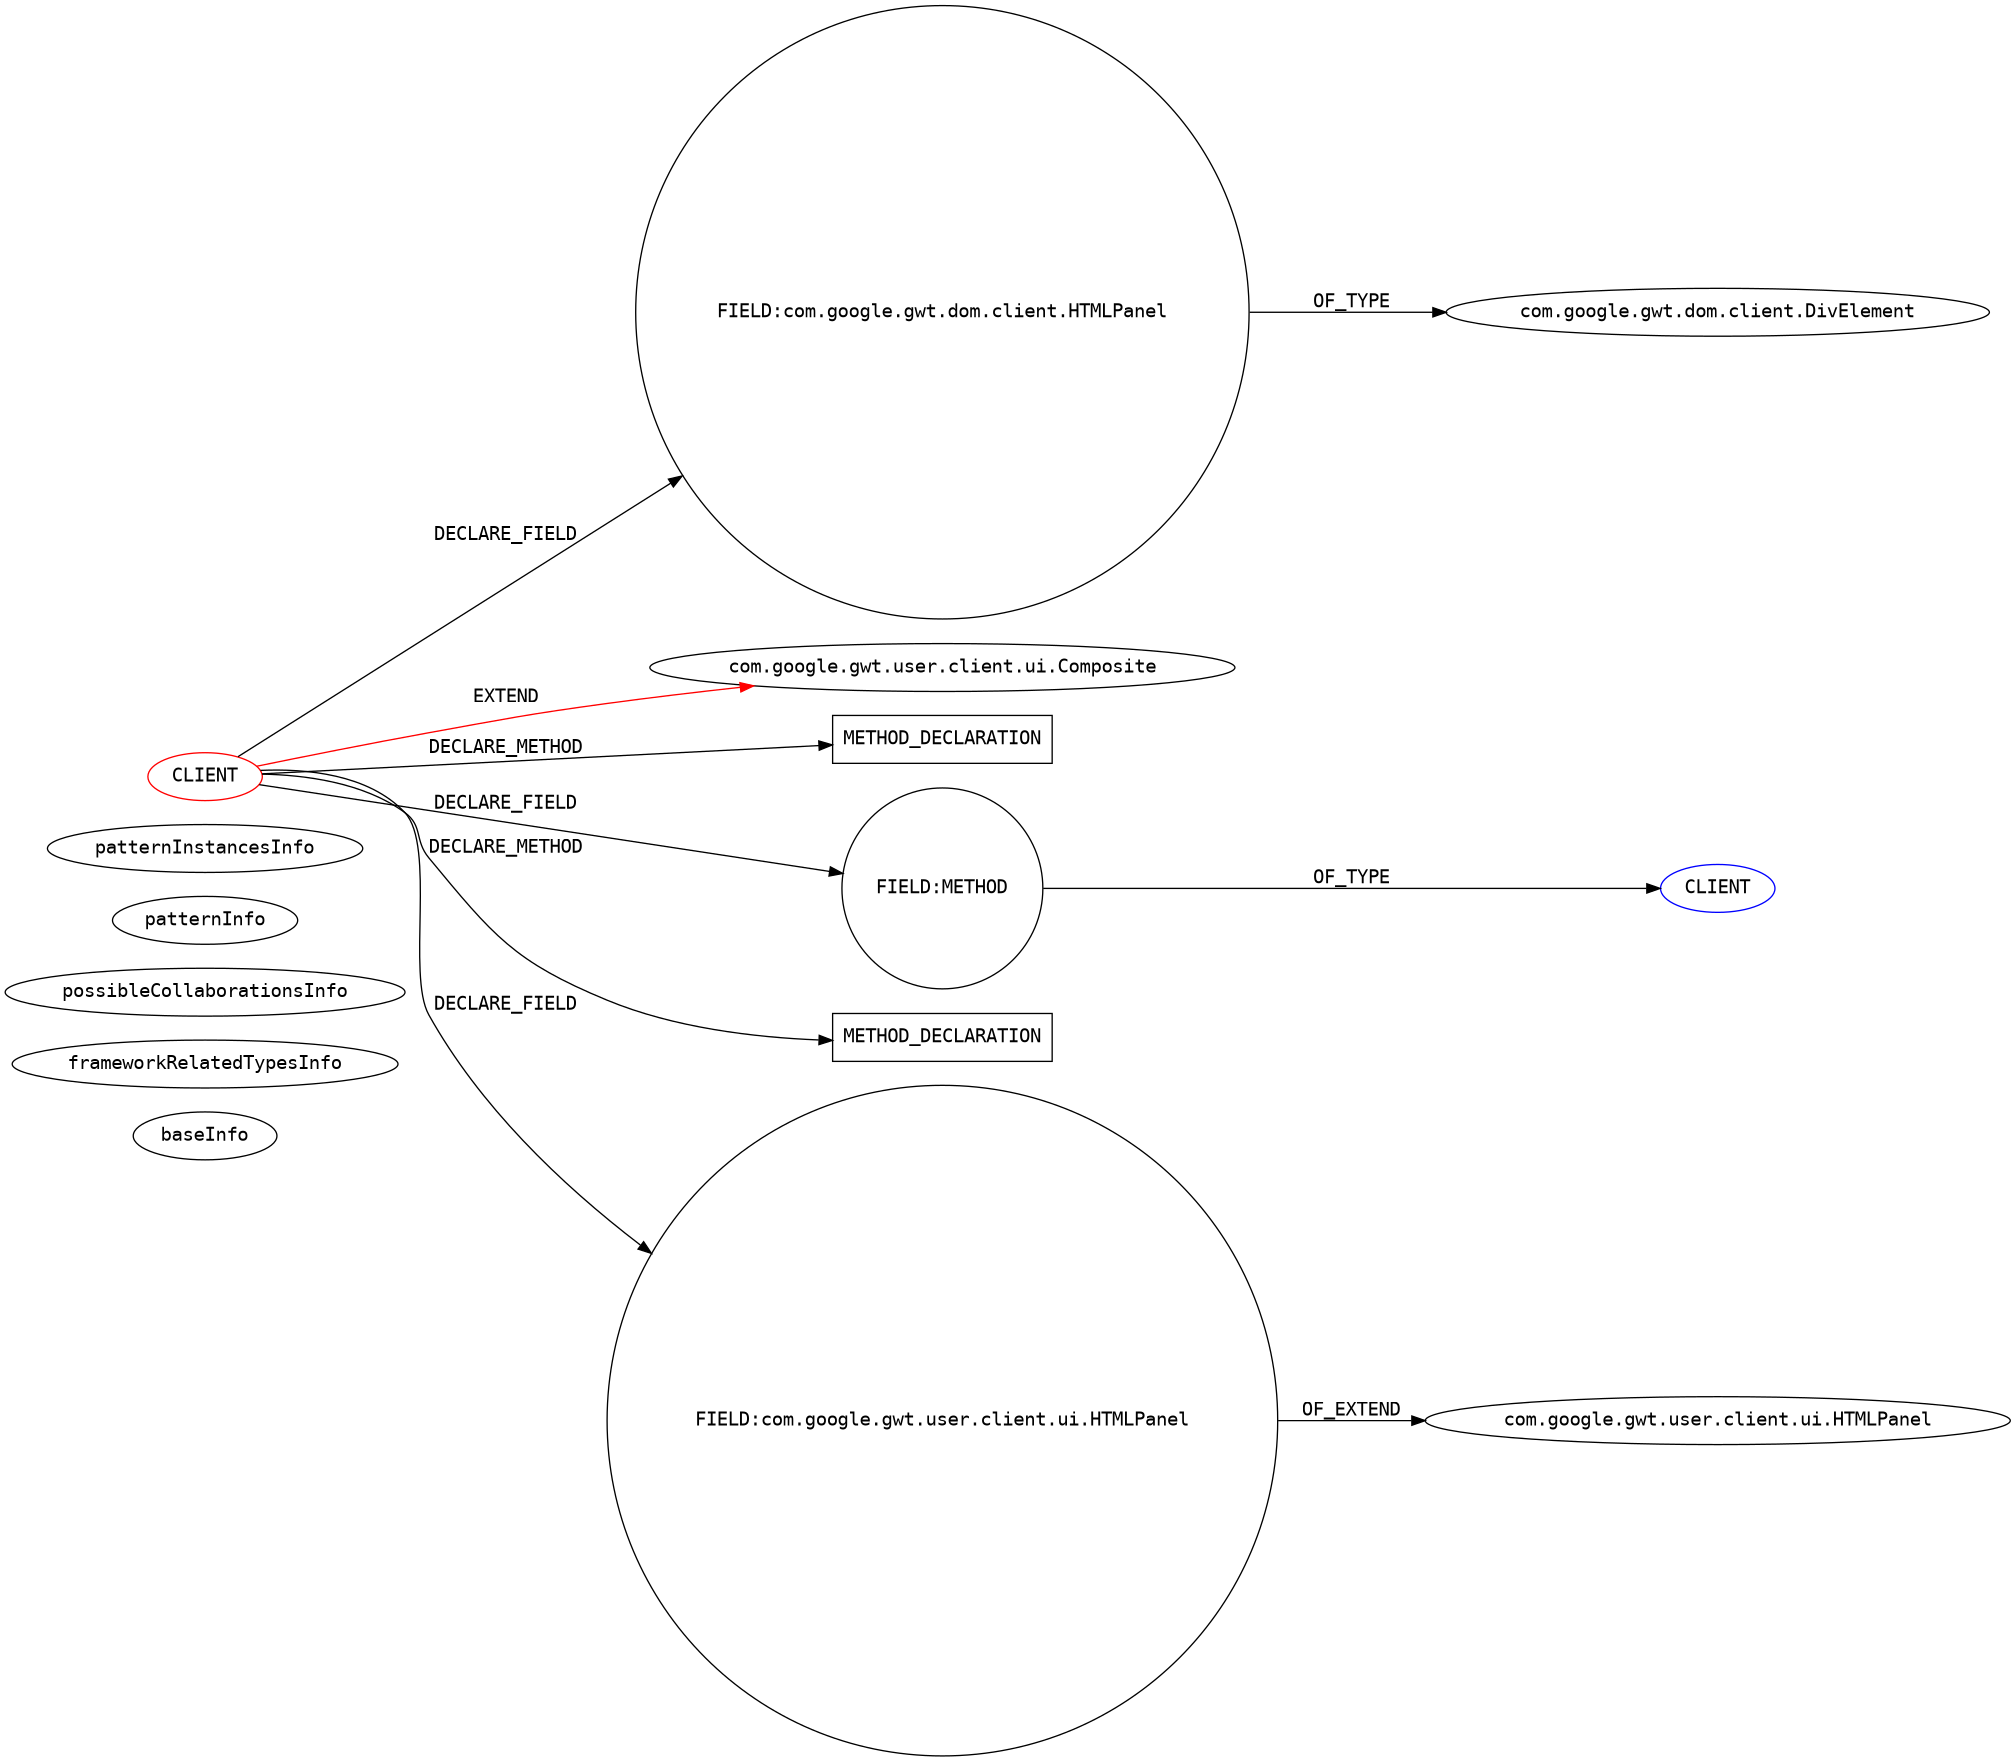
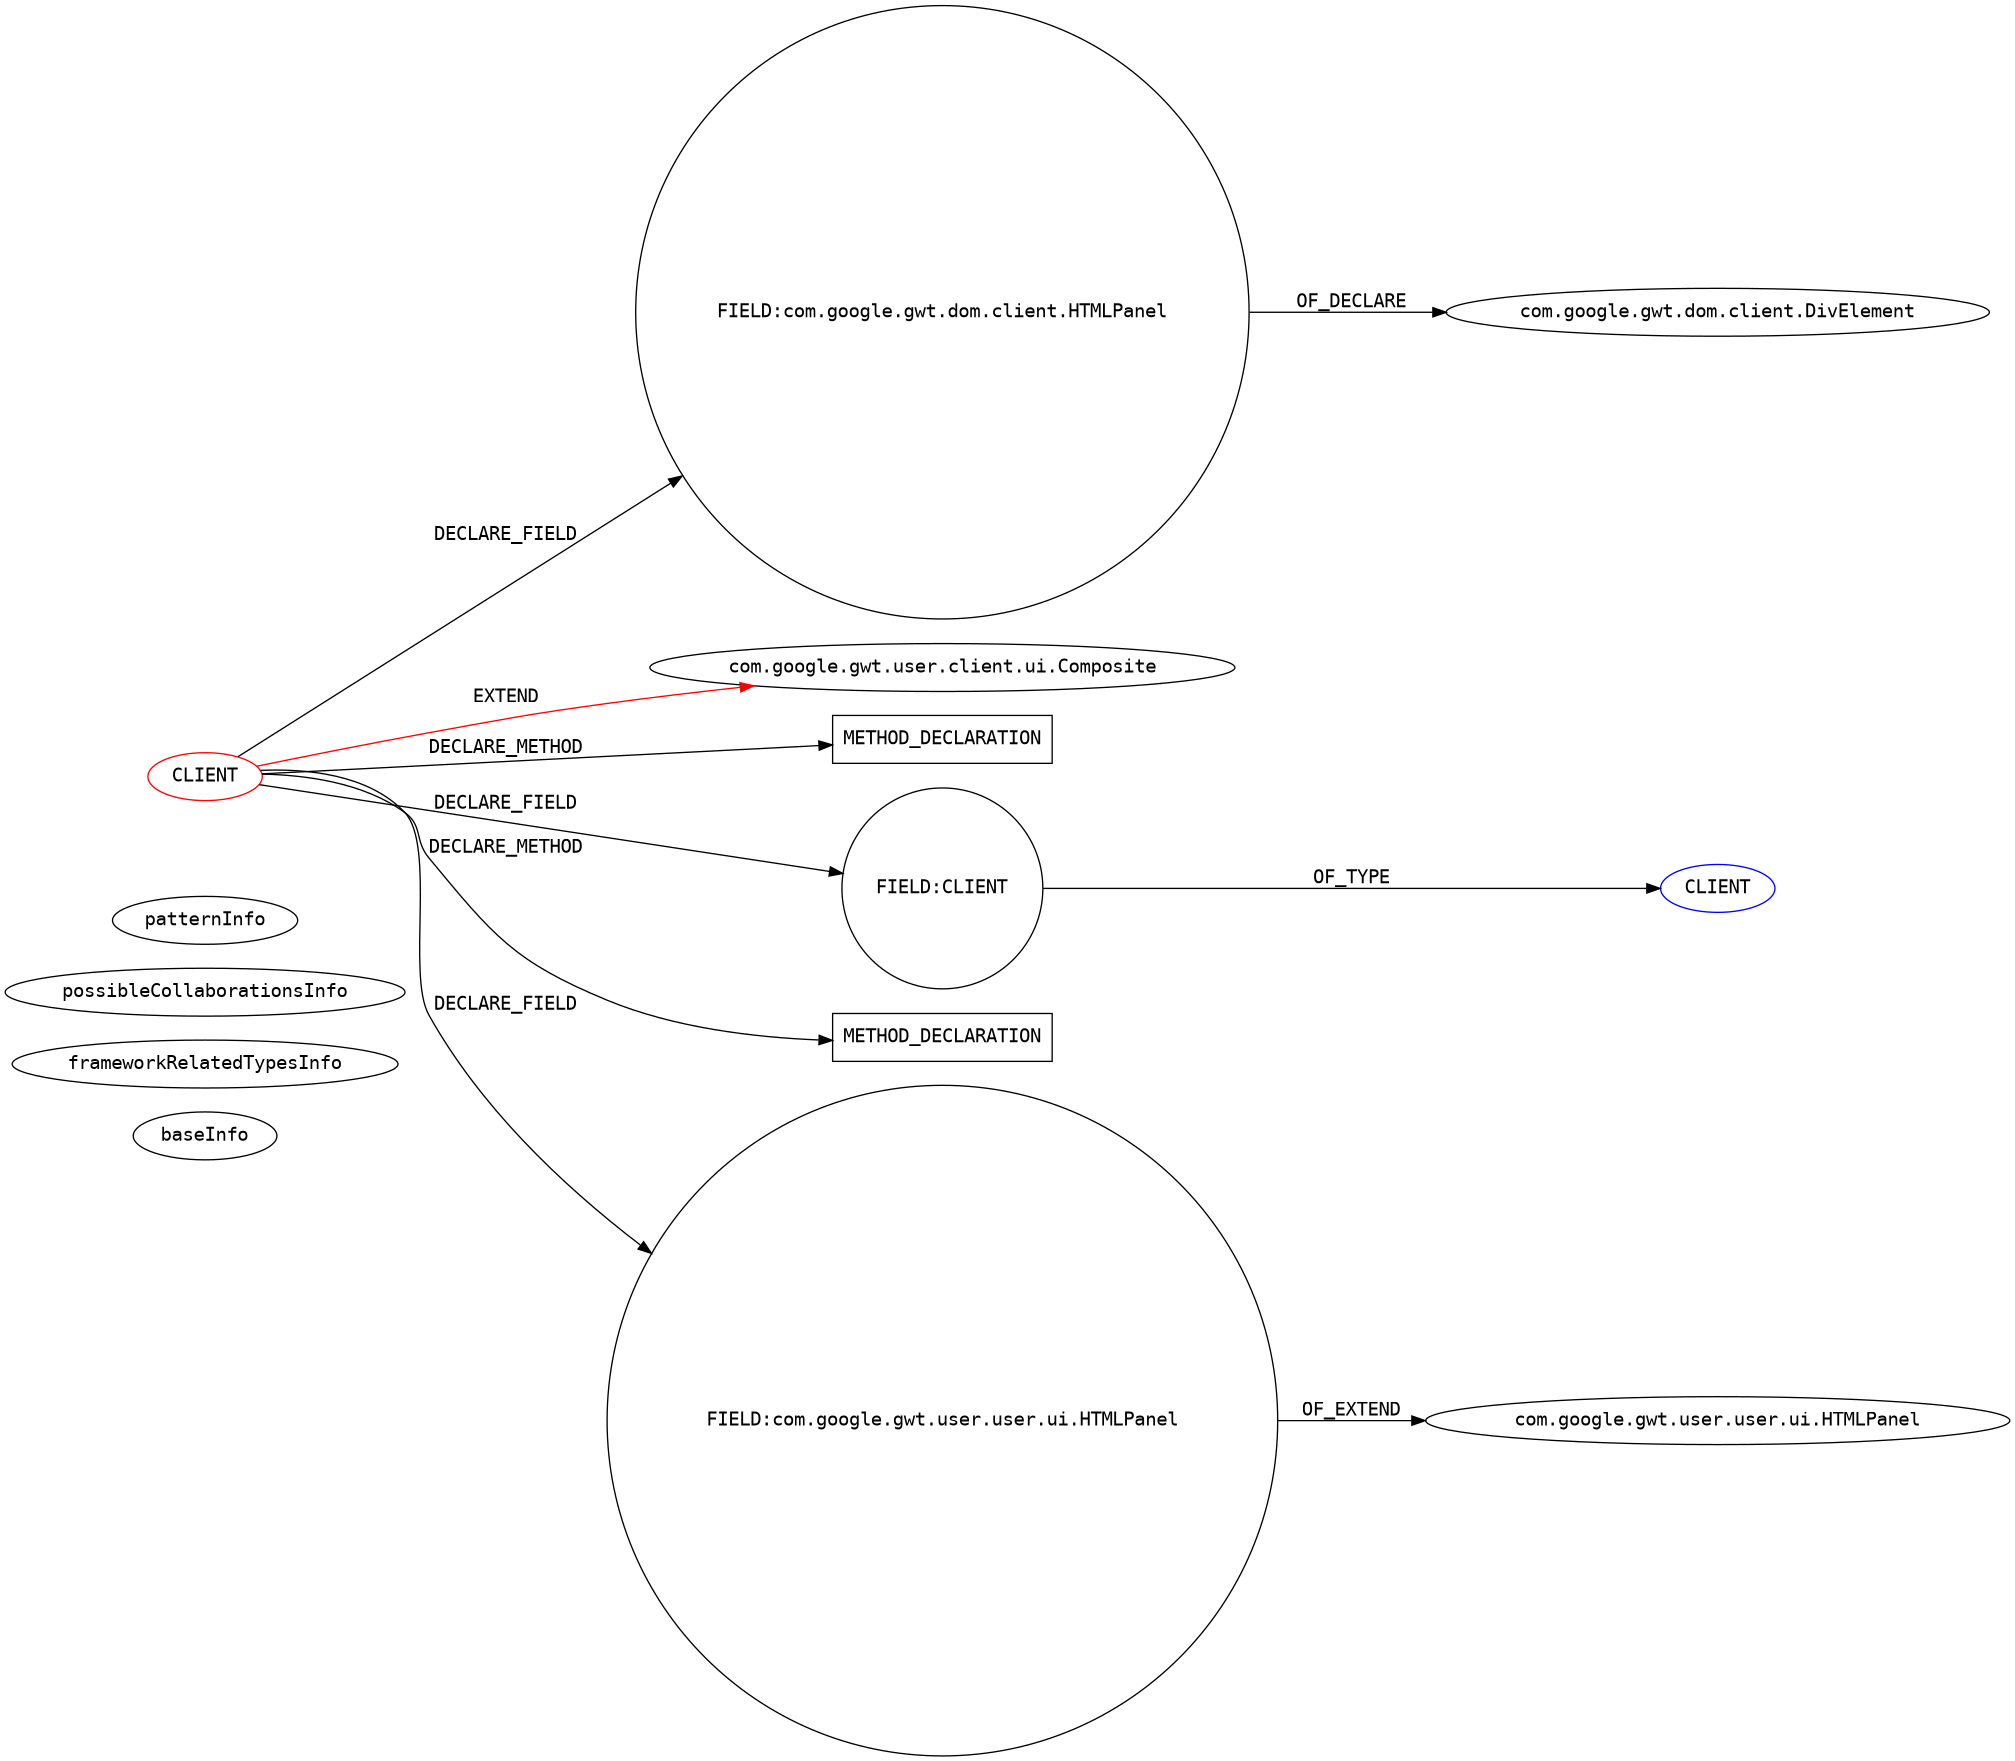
edge "FIELD:com.google.gwt.dom.client.HTMLPanel" -> "com.google.gwt.dom.client.DivElement": label "OF_TYPE" -> "OF_DECLARE"
node "patternInstancesInfo": removed
node "FIELD:METHOD": label "FIELD:METHOD" -> "FIELD:CLIENT"
node "FIELD:com.google.gwt.user.client.ui.HTMLPanel": label "FIELD:com.google.gwt.user.client.ui.HTMLPanel" -> "FIELD:com.google.gwt.user.user.ui.HTMLPanel"
node "com.google.gwt.user.client.ui.HTMLPanel": label "com.google.gwt.user.client.ui.HTMLPanel" -> "com.google.gwt.user.user.ui.HTMLPanel"
